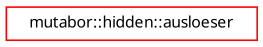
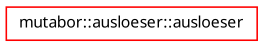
node "mutabor::hidden::ausloeser": label "mutabor::hidden::ausloeser" -> "mutabor::ausloeser::ausloeser"
